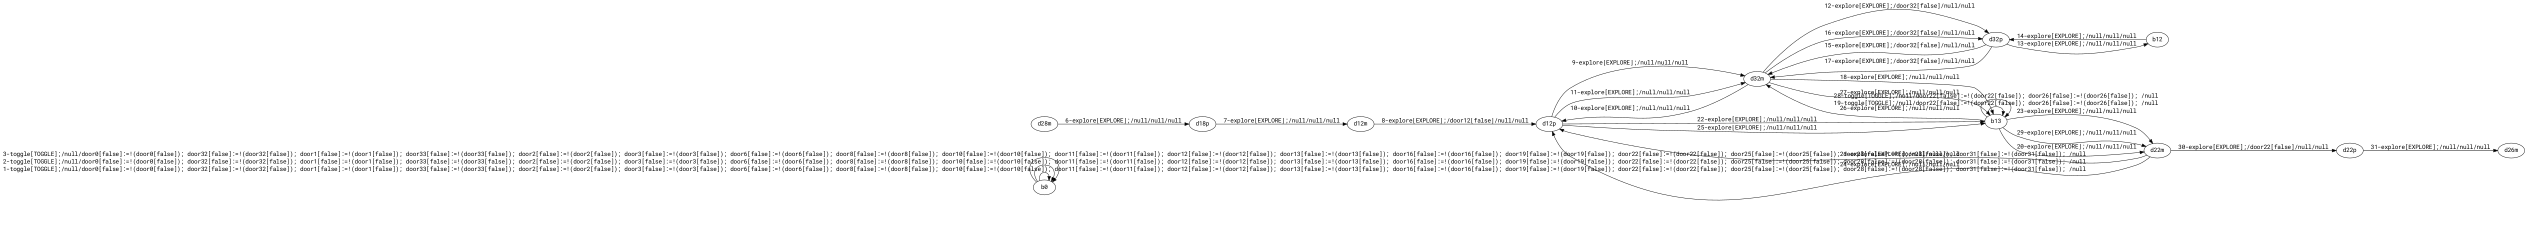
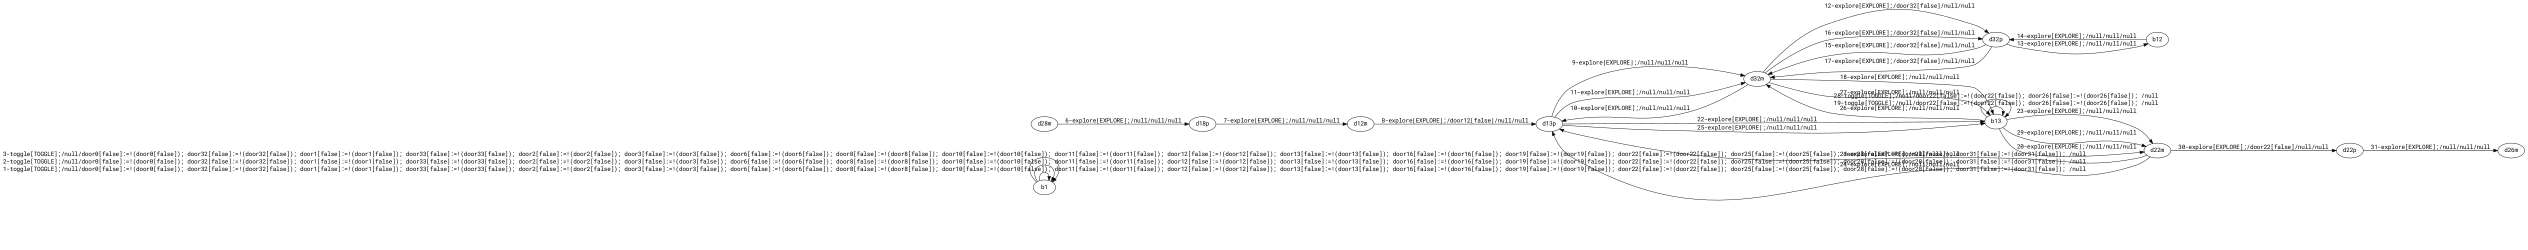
node "d12p": label "d12p" -> "d13p"
node "b0": label "b0" -> "b1"
